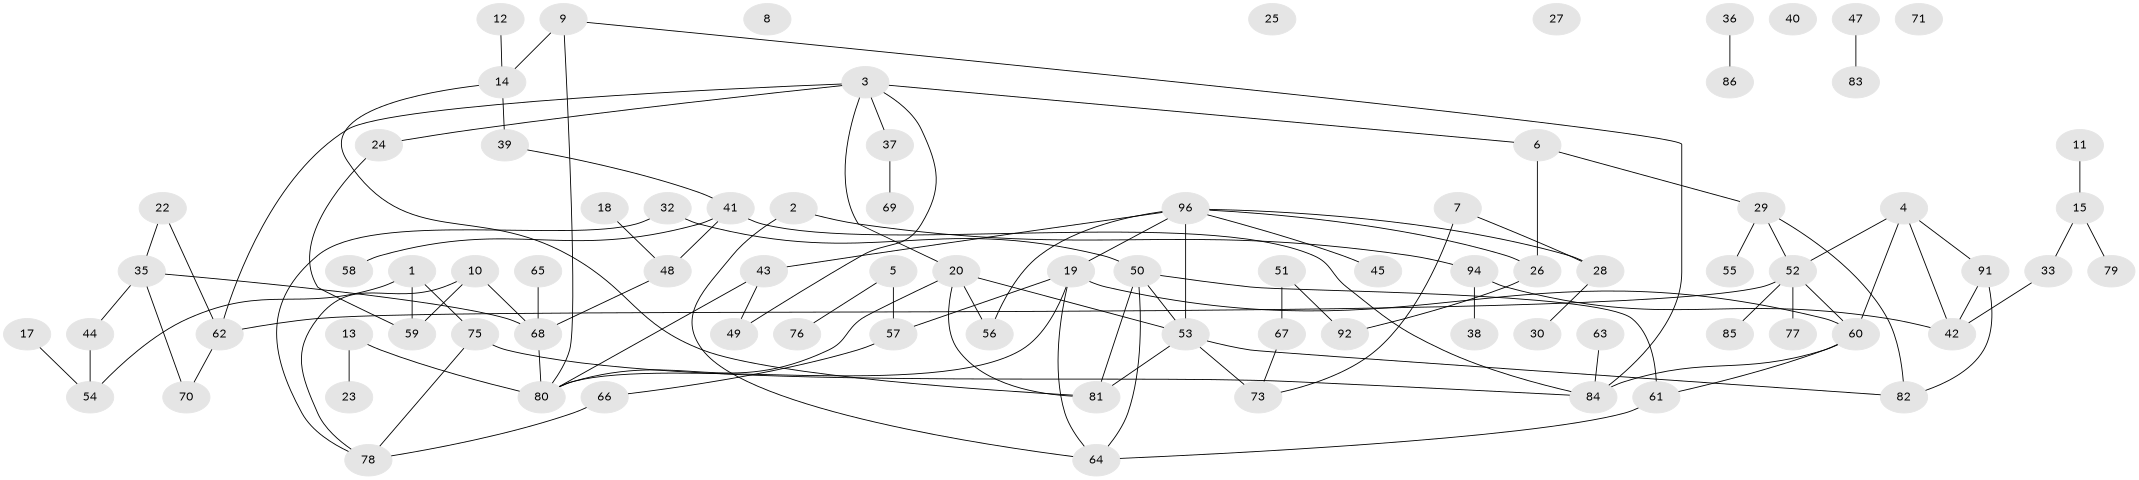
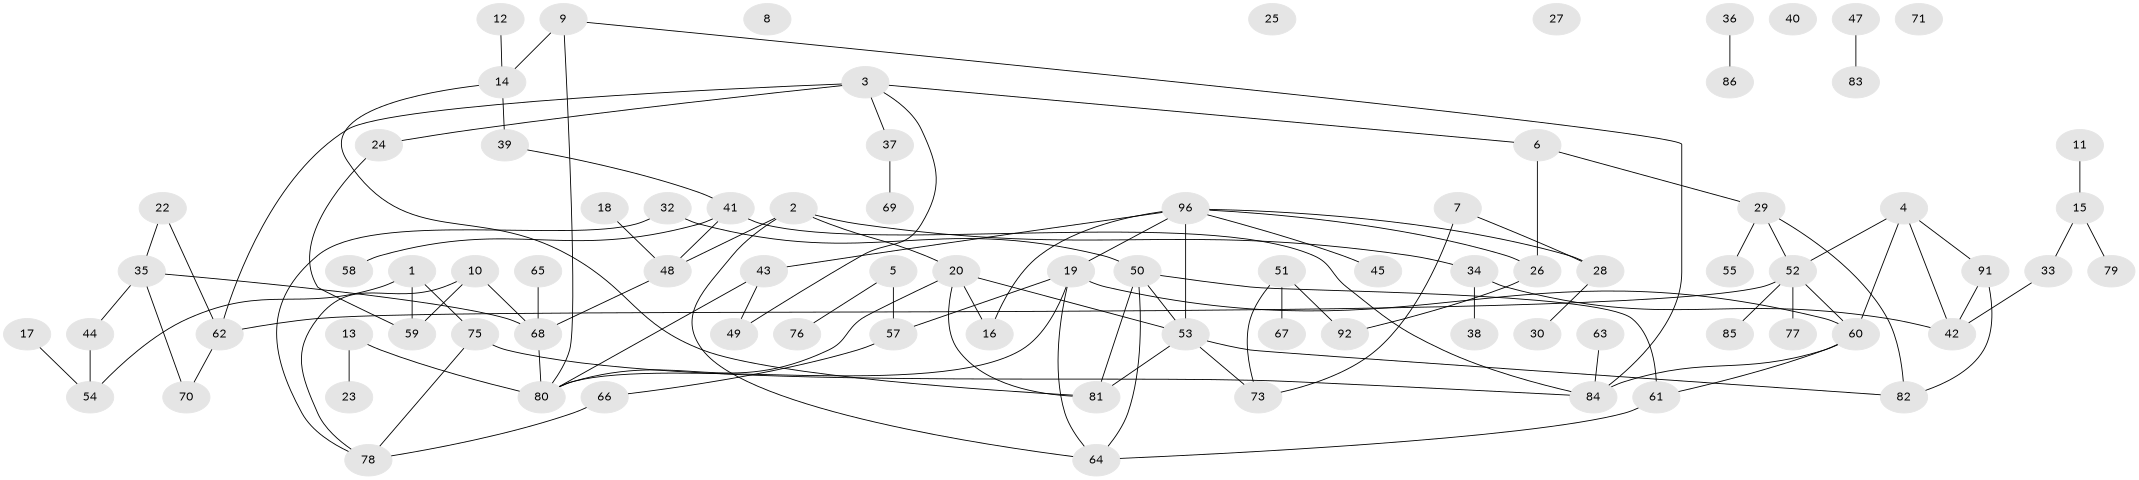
edge "3" -- "20": now "2" -- "20"
edge "2" -- "48": added
node "94": label "94" -> "34"
node "56": label "56" -> "16"
edge "67" -- "73": now "51" -- "73"
